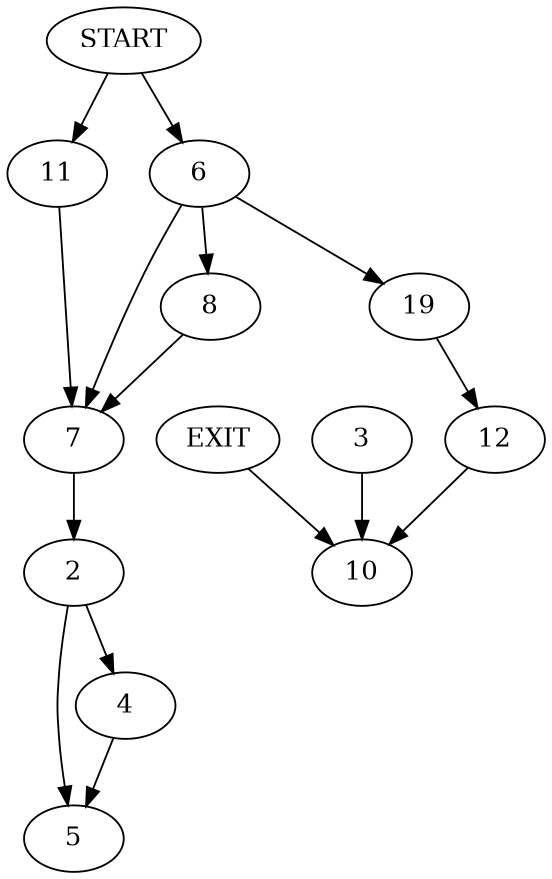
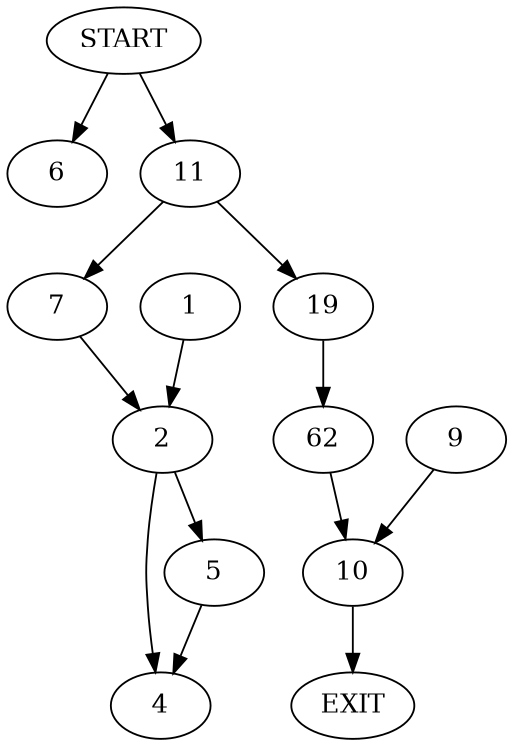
edge "6" -> "19": now "11" -> "19"
edge "6" -> "7": removed
node "1": added
node "8": removed
node "3": label "3" -> "9"
node "12": label "12" -> "62"
edge "EXIT" -> "10": reversed
edge "4" -> "5": reversed
